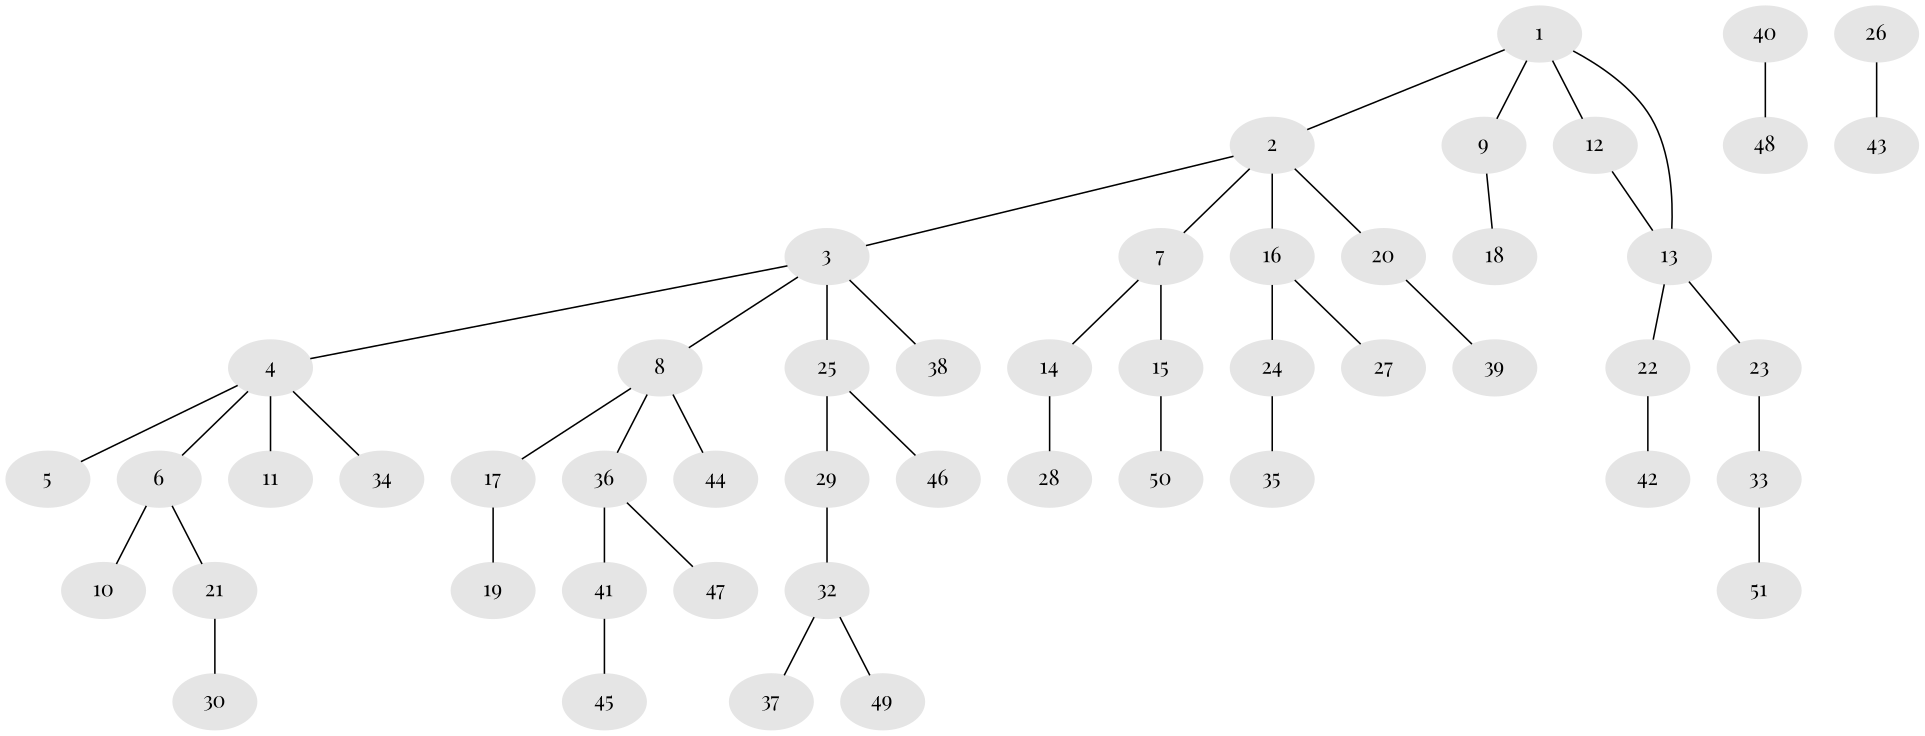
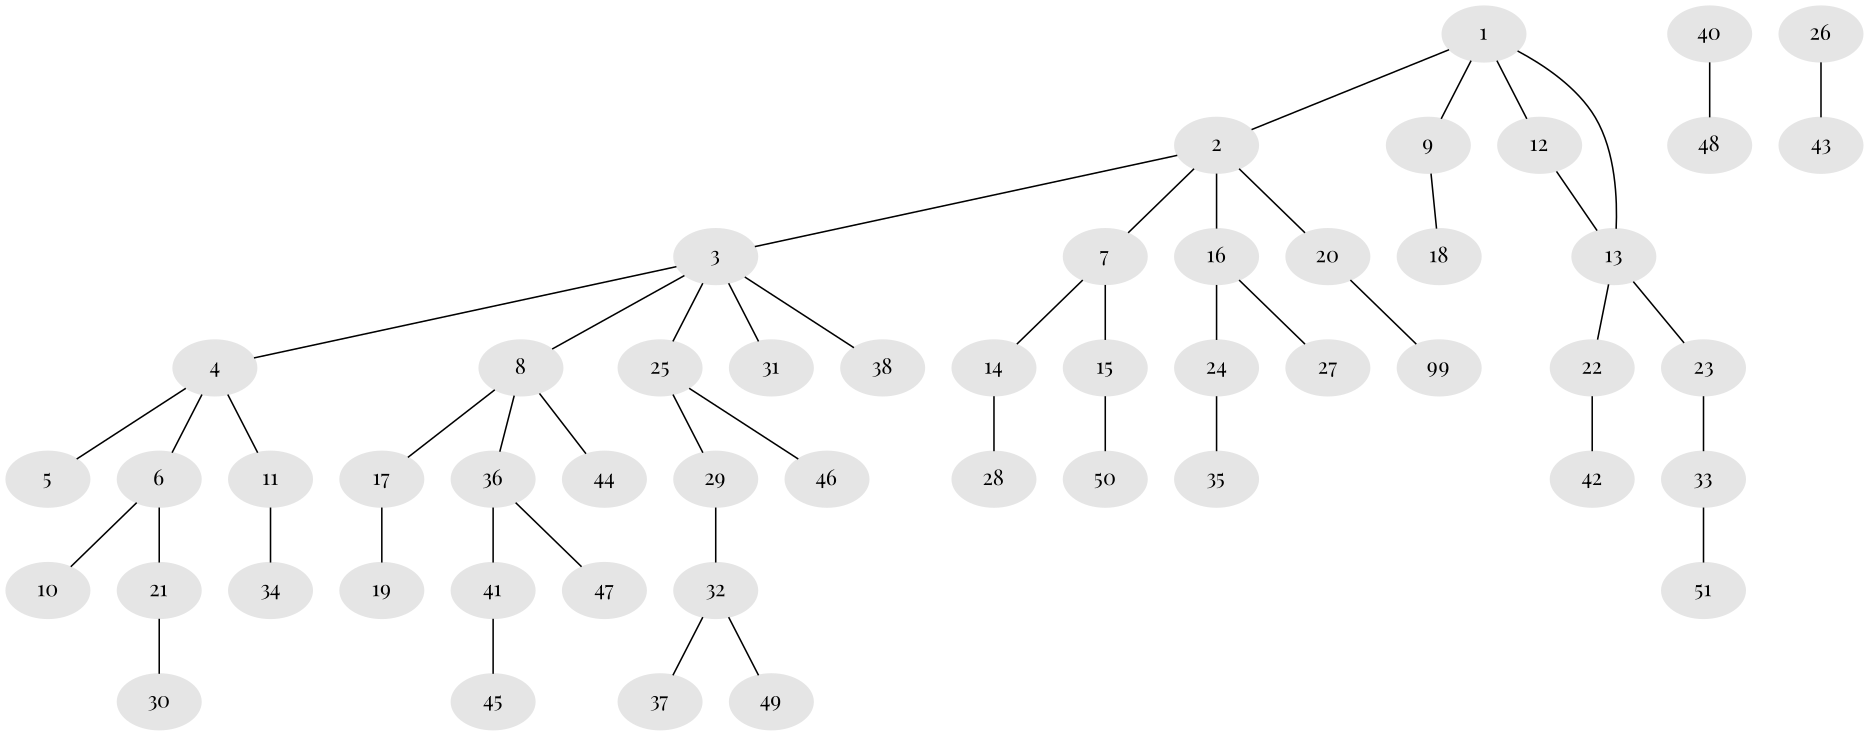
node "31": added
node "39": label "39" -> "99"
edge "4" -- "34": now "11" -- "34"
